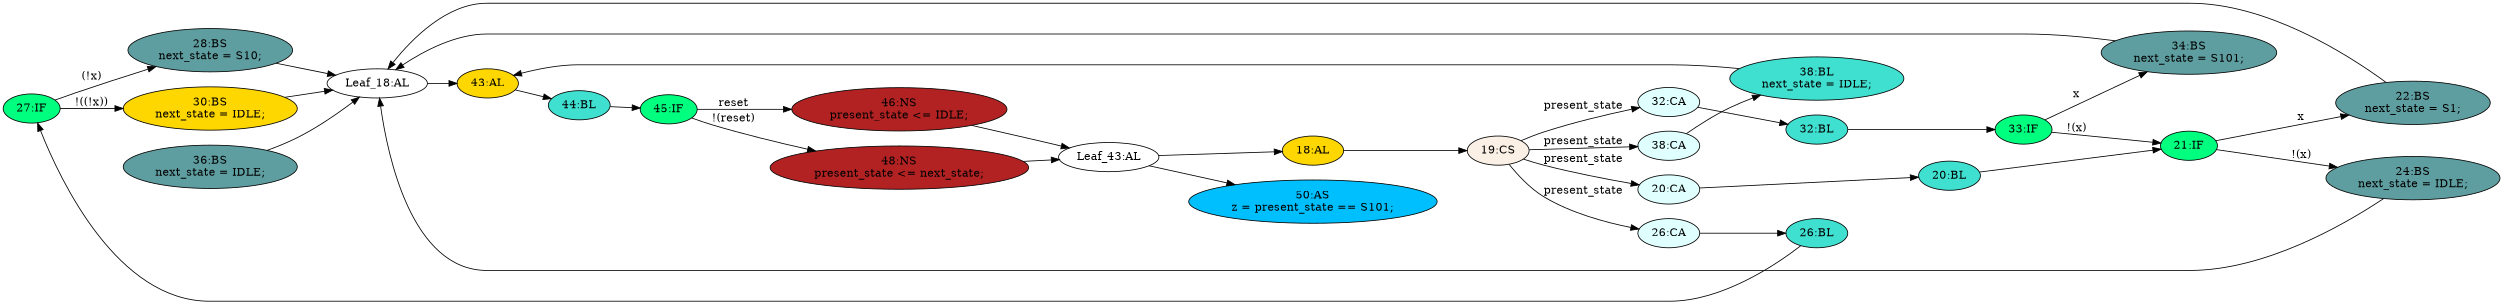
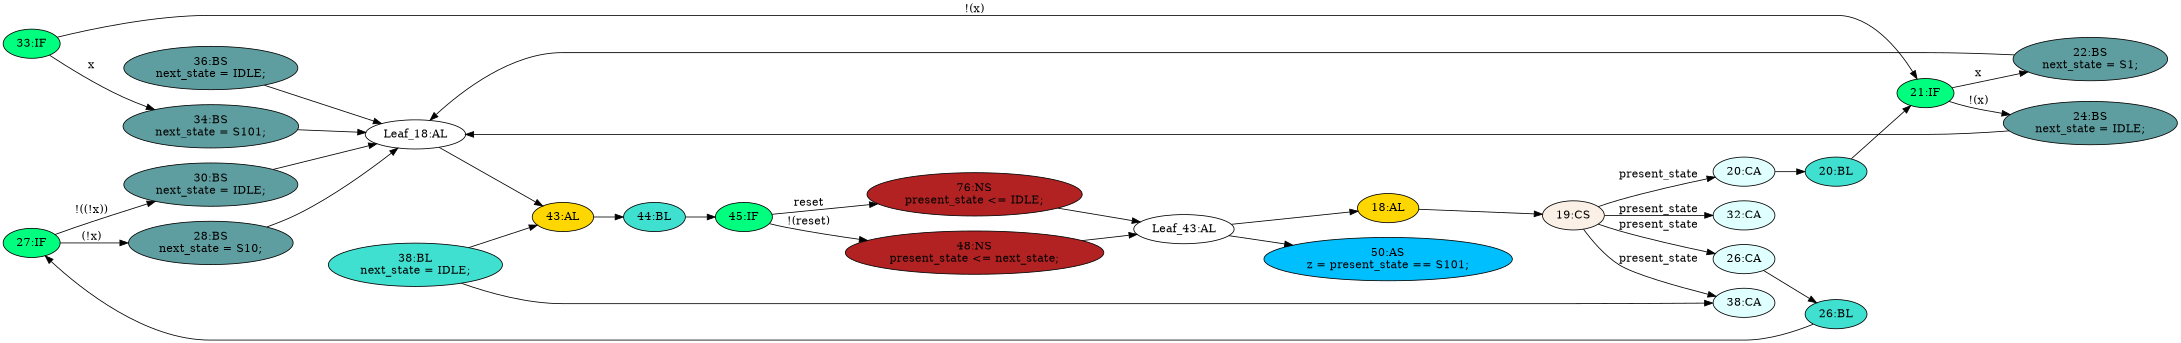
node "30:BS next_state = IDLE;": fillcolor gold -> cadetblue
node "46:NS present_state <= IDLE;": label "46:NS present_state <= IDLE;" -> "76:NS present_state <= IDLE;"
edge "38:CA" -> "38:BL next_state = IDLE;": reversed
node "32:BL": removed
